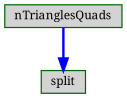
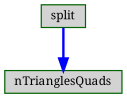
edge "nTrianglesQuads" -> "split": reversed
